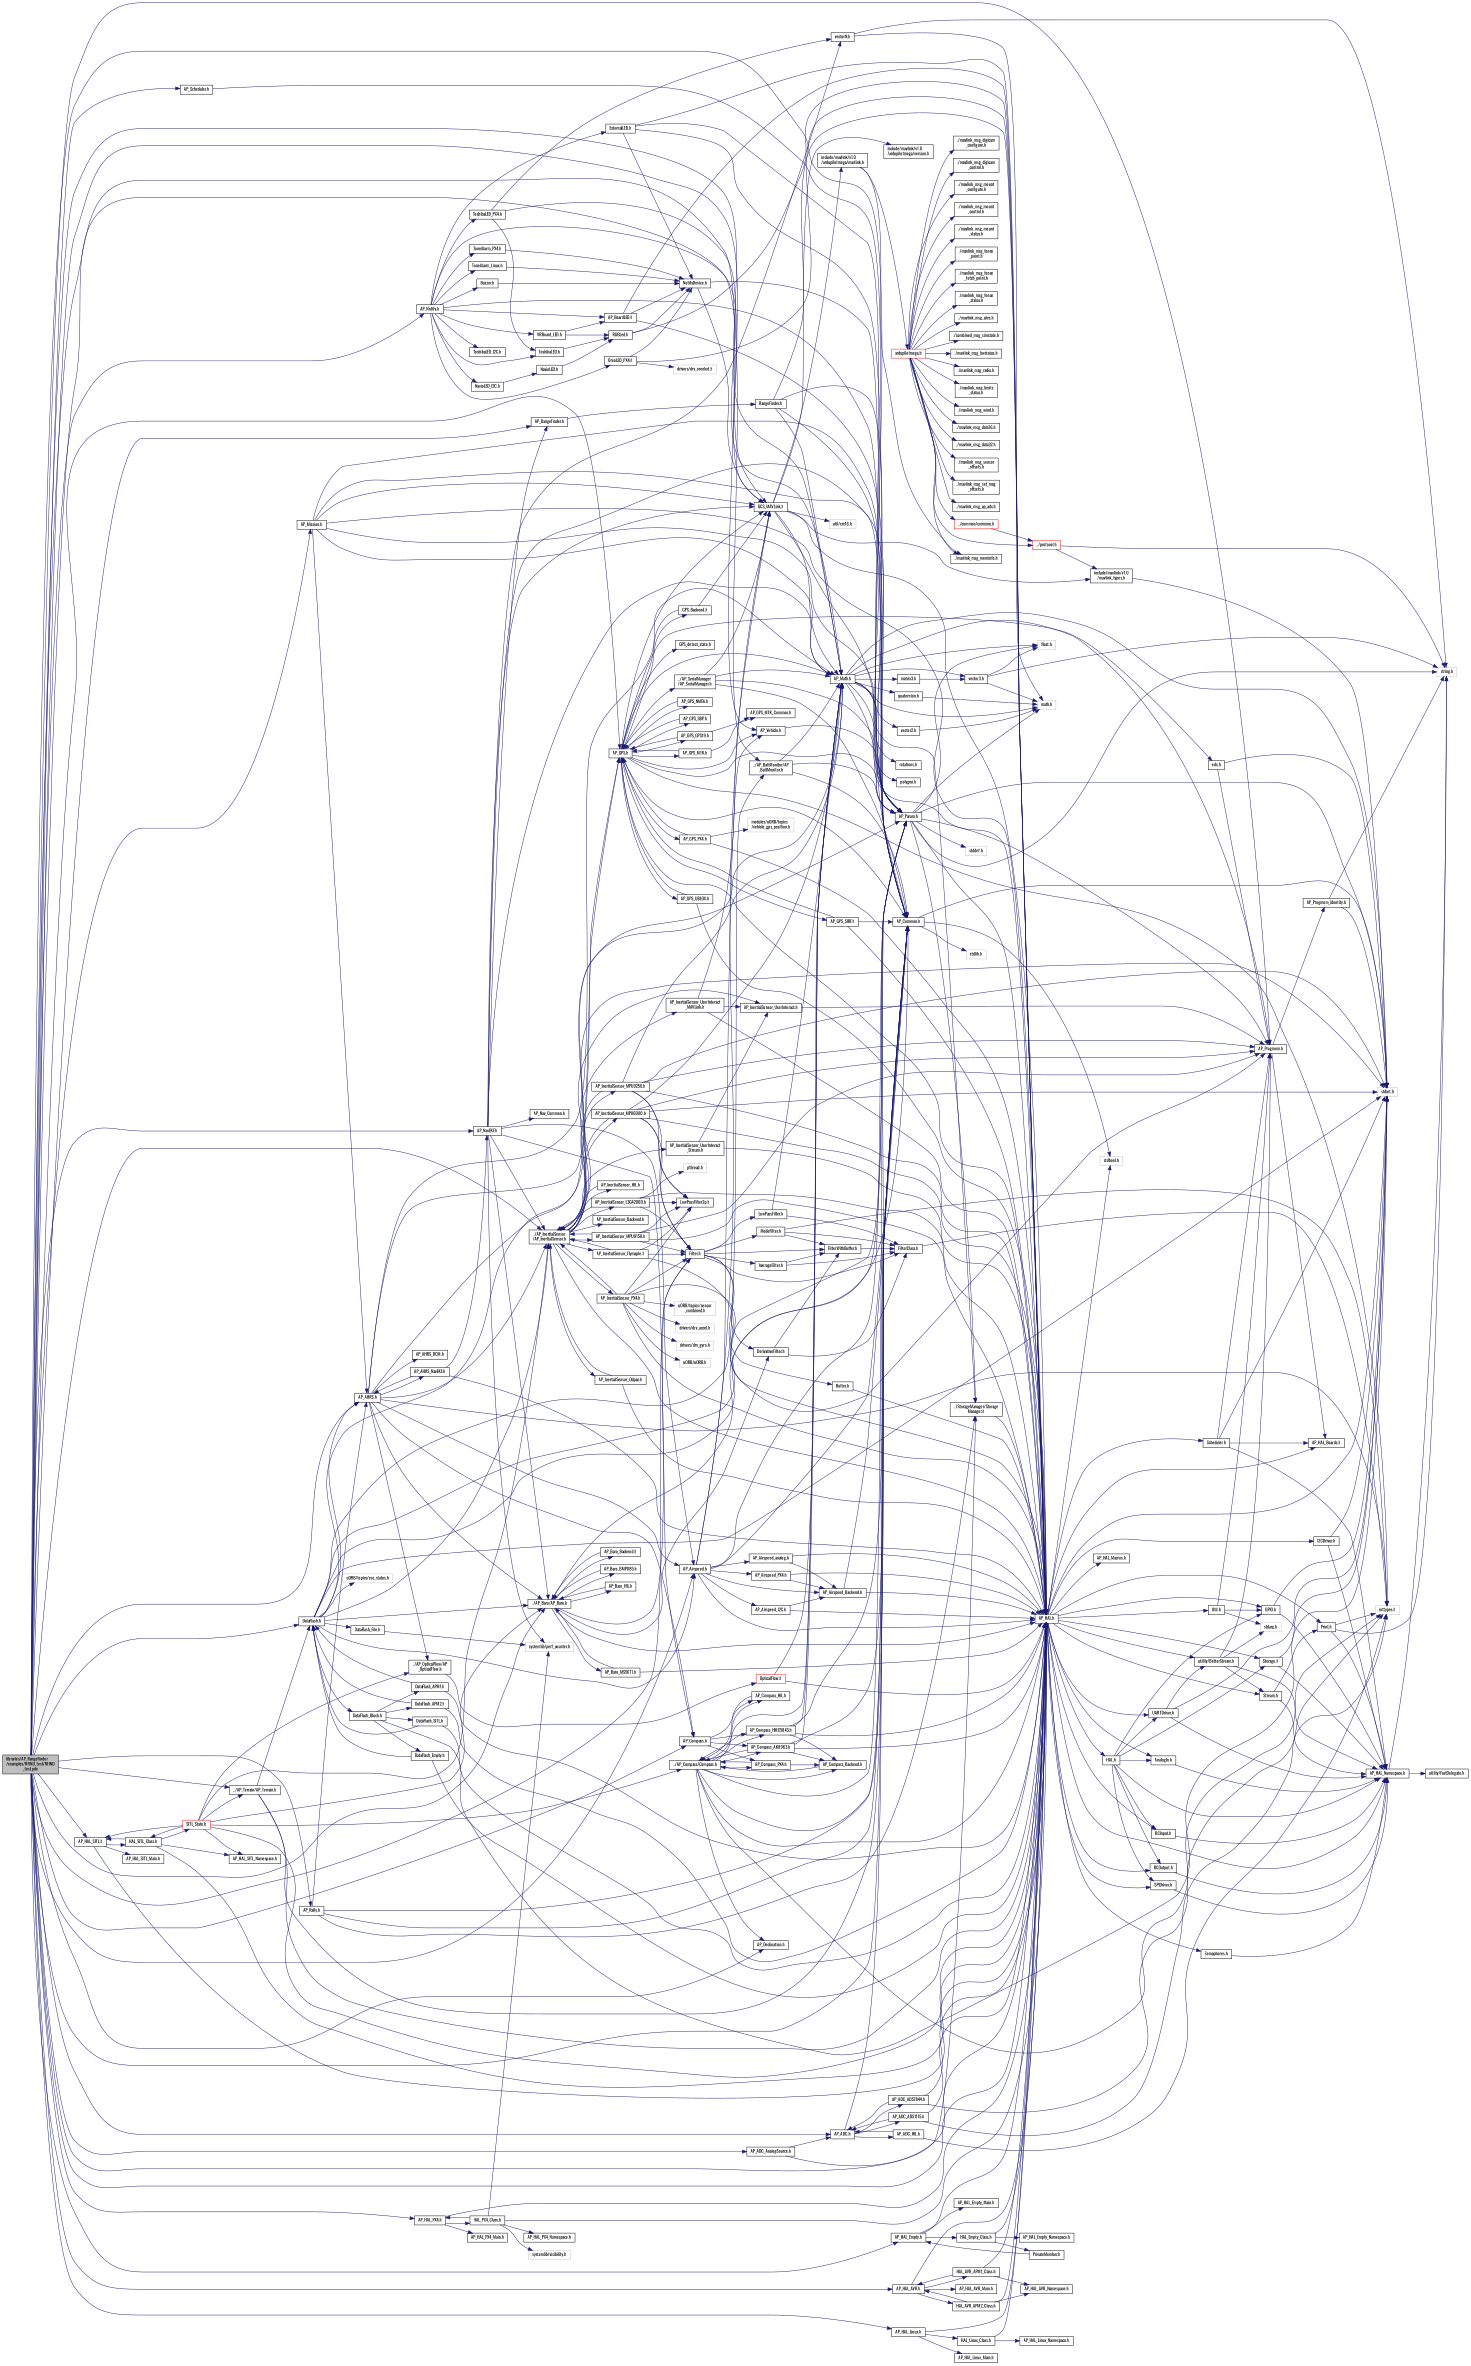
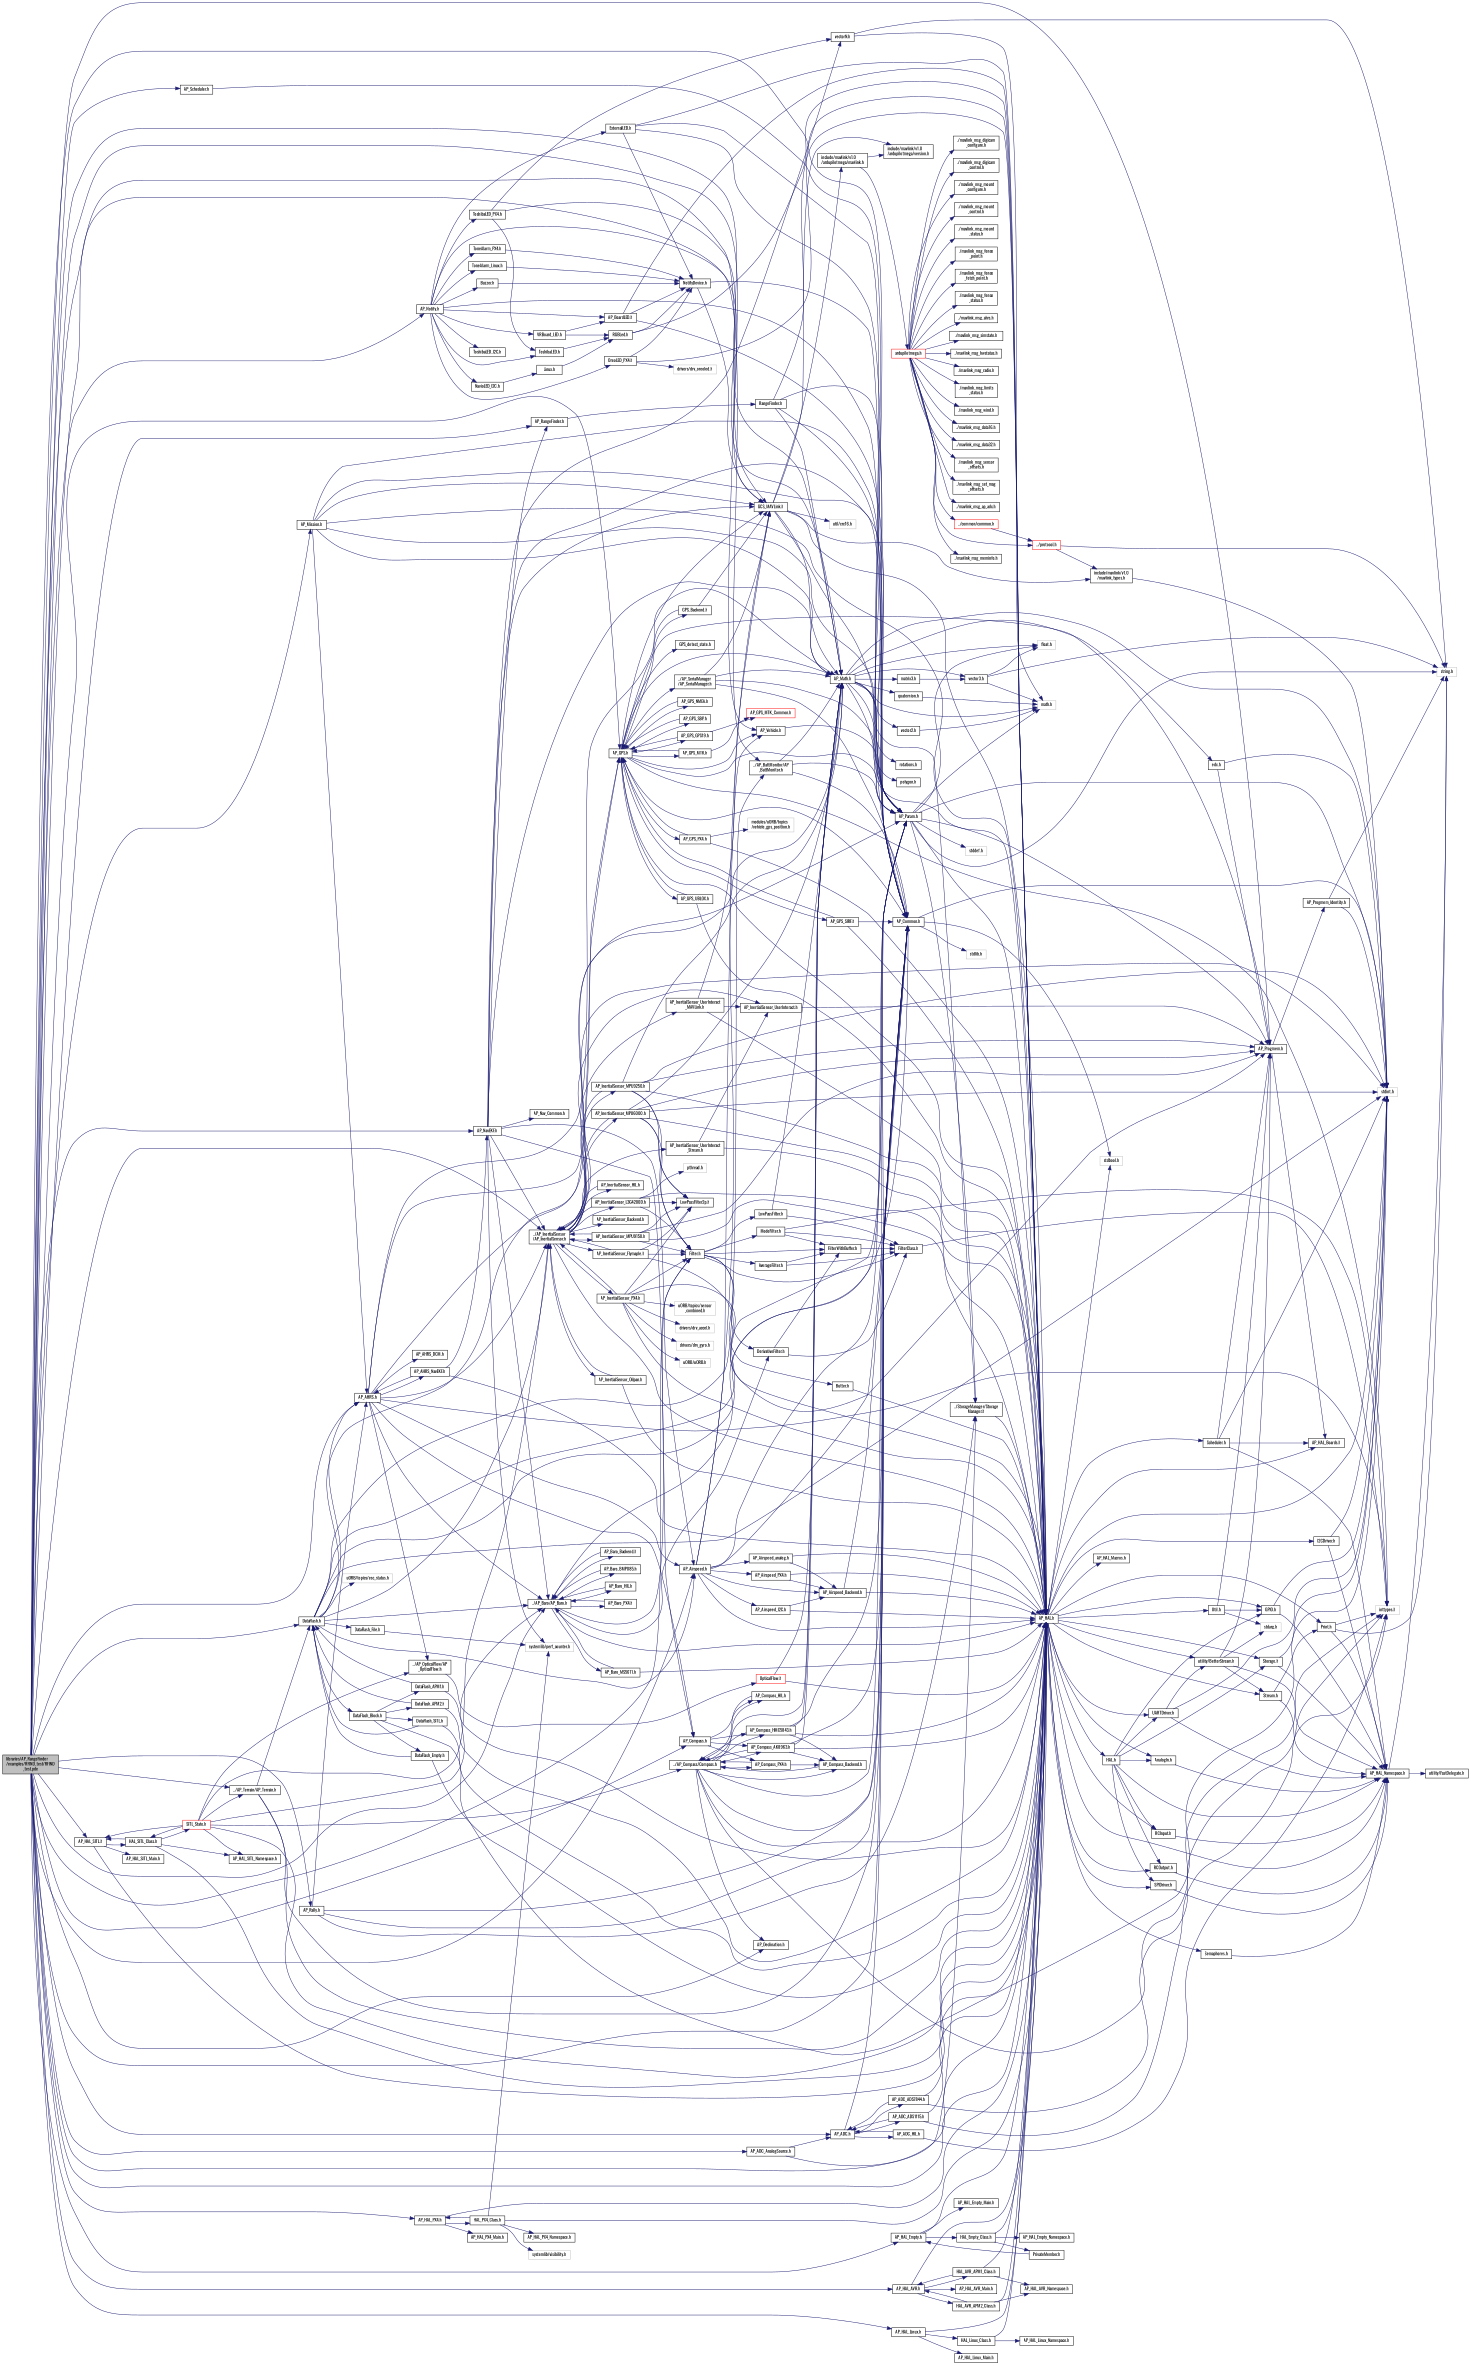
node "./combined_msg_simstate.h": label "./combined_msg_simstate.h" -> "./mavlink_msg_simstate.h"
edge "include/mavlink/v1.0 /ardupilotmega/mavlink.h" -> "./mavlink_msg_meminfo.h": now "include/mavlink/v1.0 /ardupilotmega/mavlink.h" -> "include/mavlink/v1.0 /ardupilotmega/version.h"
node "NavioLED.h": label "NavioLED.h" -> "Linux.h"
node "AP_GPS_MTK_Common.h": color black -> red
node "AP_Baro_PX4.h": added
